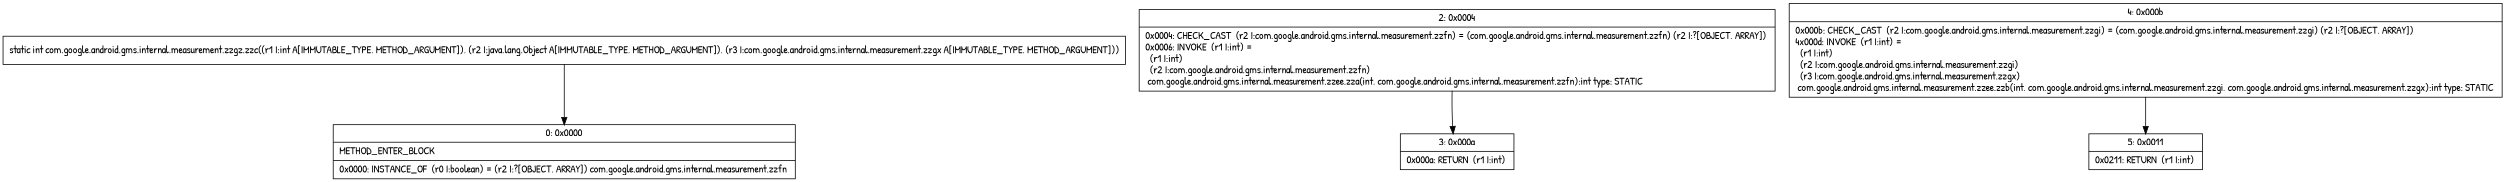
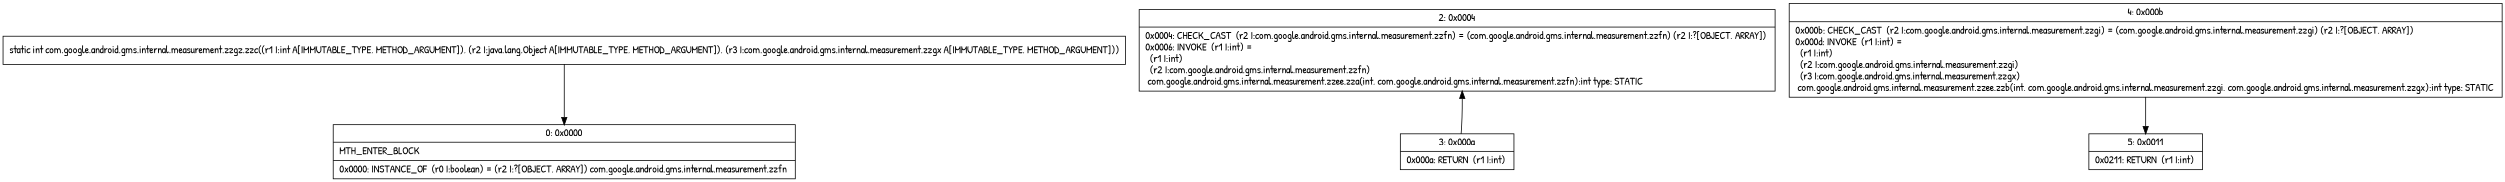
node "4: 0x000b": text "4x000d: INVOKE  (r1 I:int) =" -> "0x000d: INVOKE  (r1 I:int) ="
edge "2: 0x0004" -> "3: 0x000a": reversed
node "0: 0x0000": text "METHOD_ENTER_BLOCK" -> "MTH_ENTER_BLOCK"
